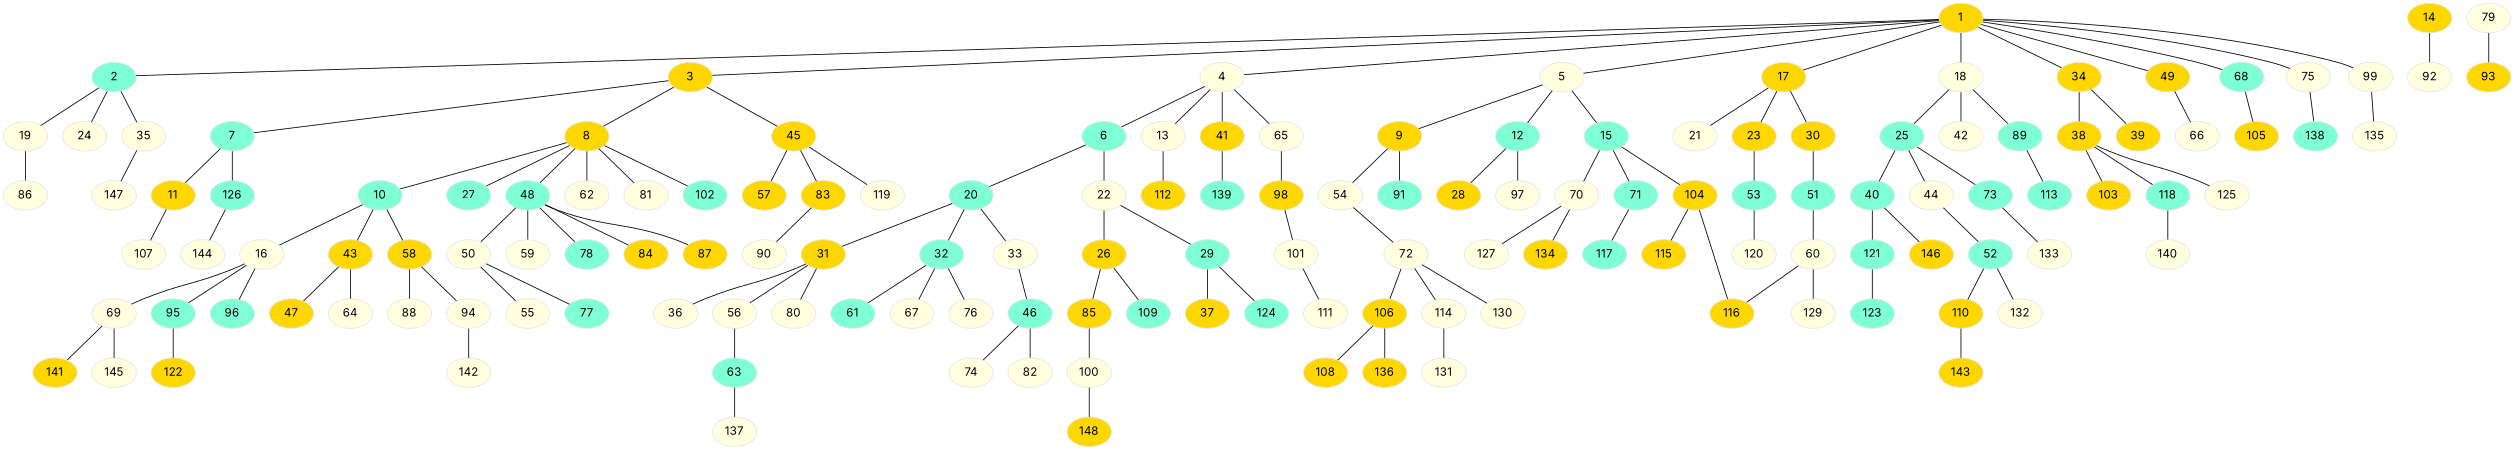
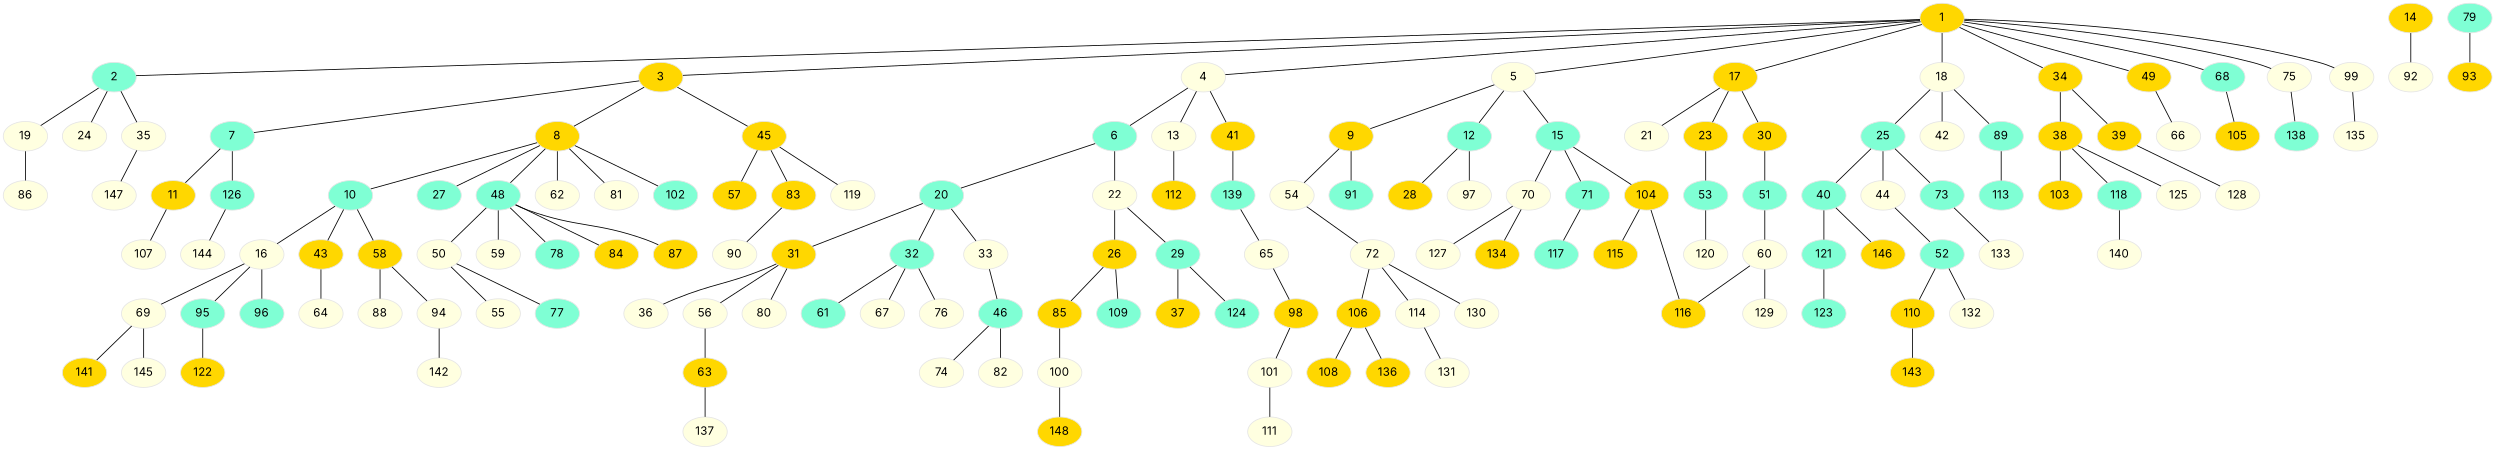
node "79": fillcolor lightyellow -> aquamarine
edge "4" -- "65": now "139" -- "65"
node "128": added
node "47": removed
node "63": fillcolor aquamarine -> gold
